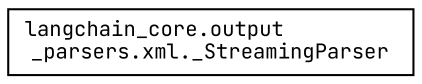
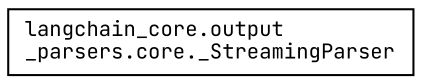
node "langchain_core.output _parsers.xml._StreamingParser": label "langchain_core.output _parsers.xml._StreamingParser" -> "langchain_core.output _parsers.core._StreamingParser"
